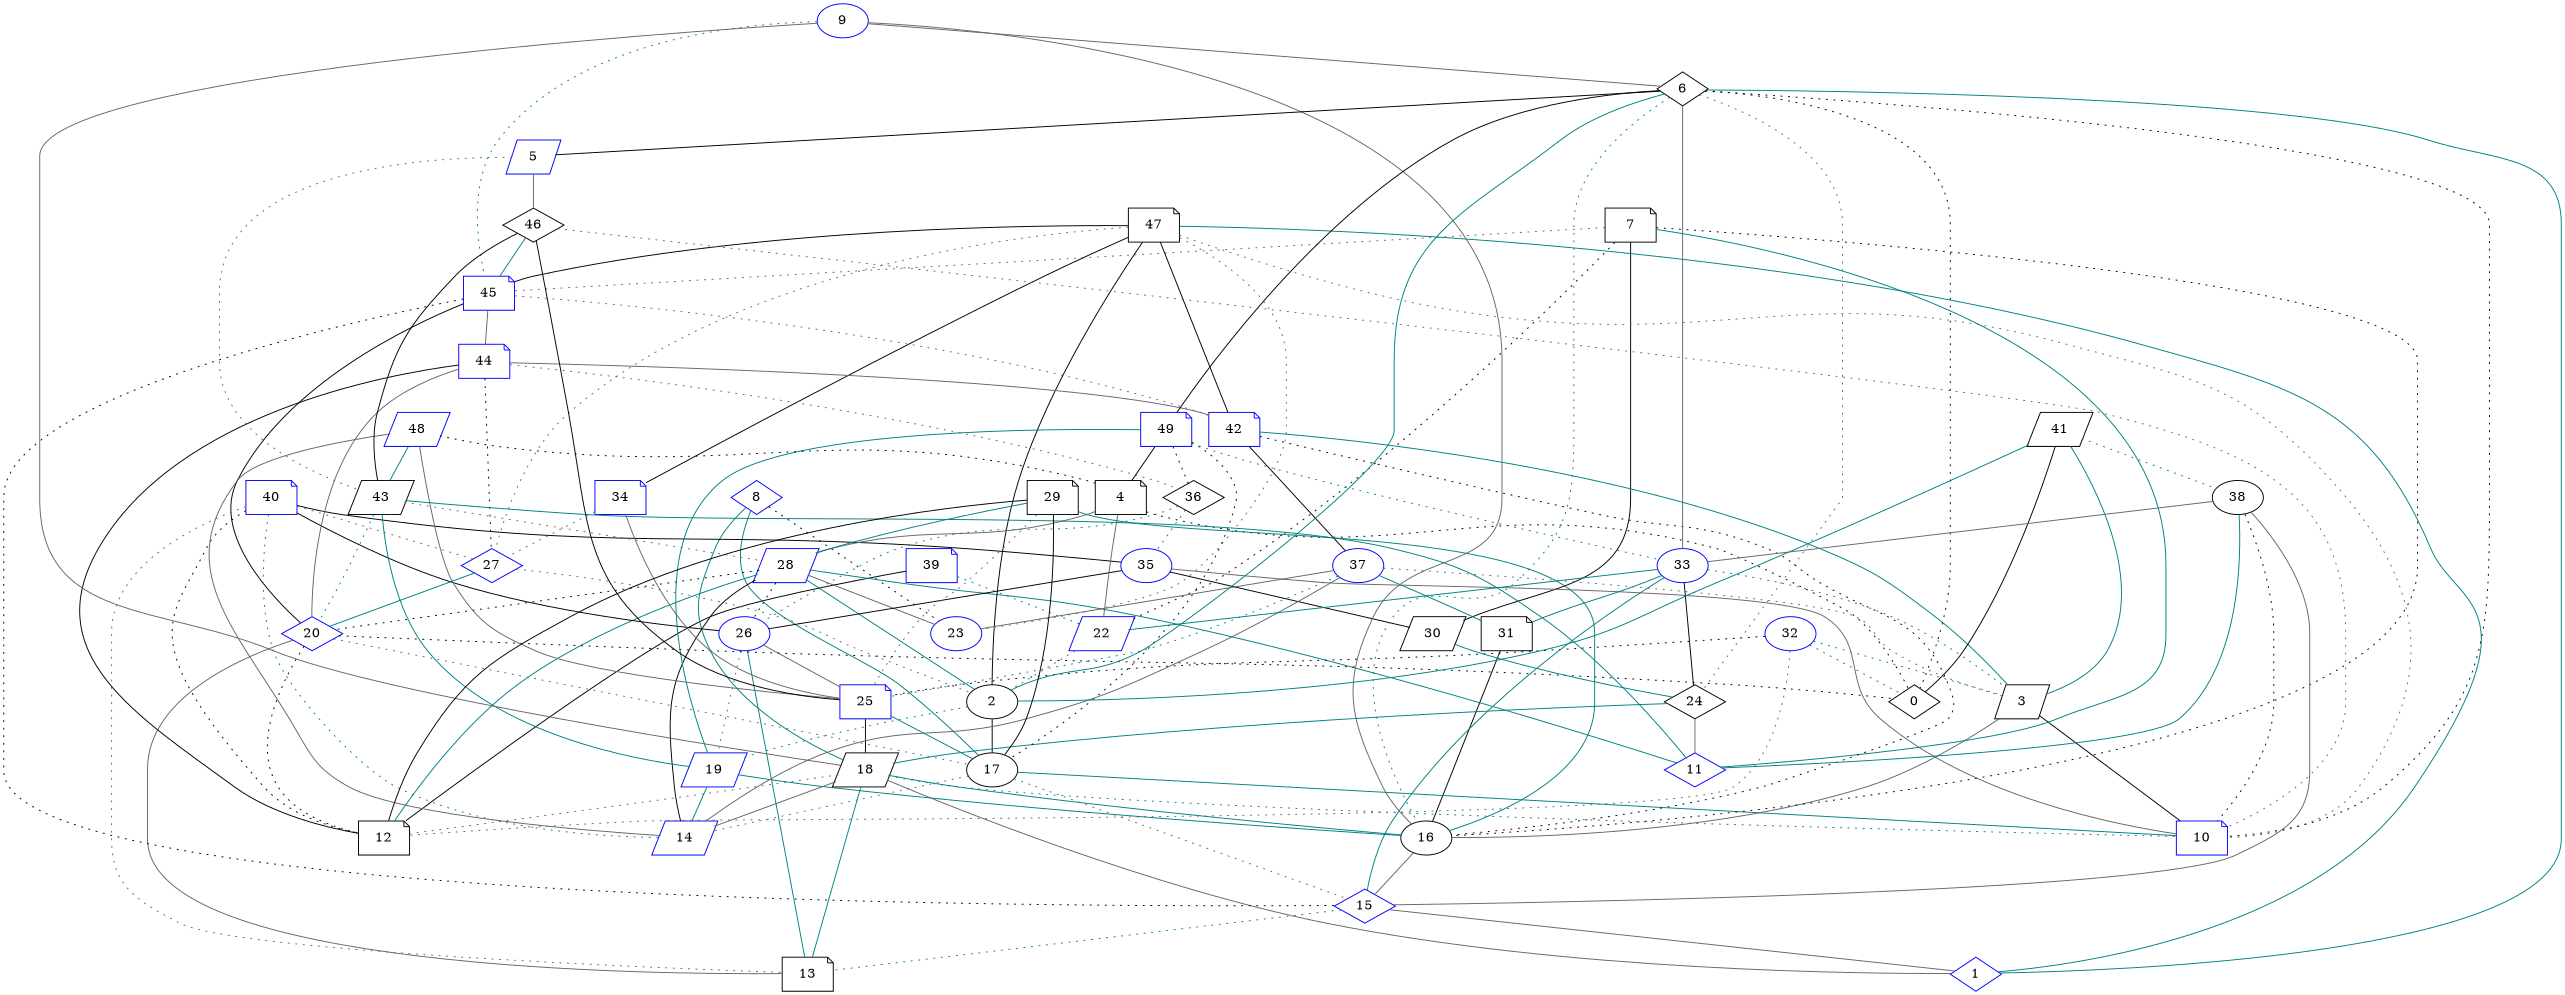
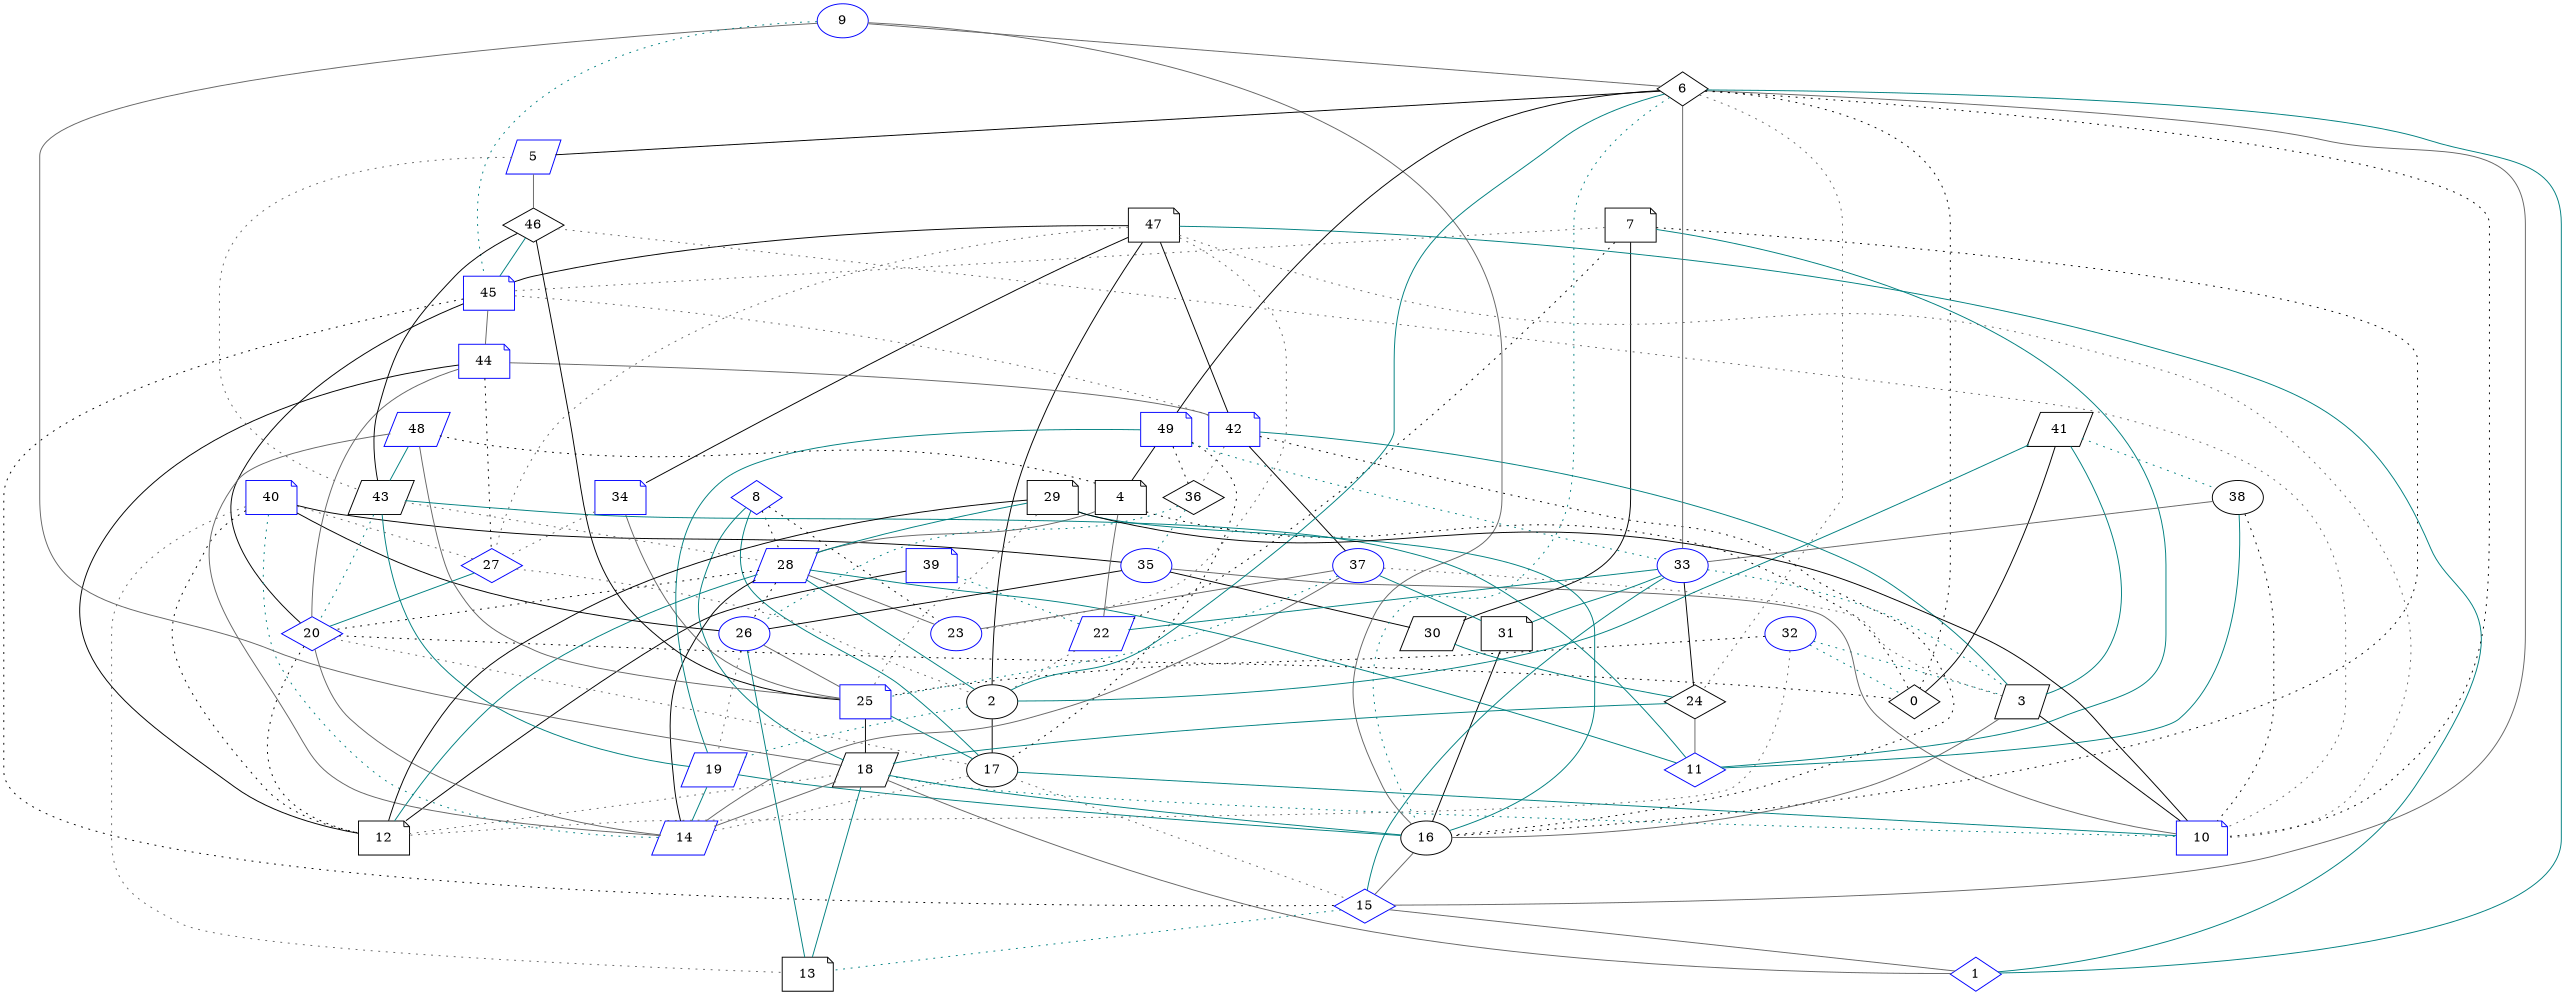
edge "44" -- "36": now "42" -- "36"
edge "8" -- "28": added
edge "29" -- "17": now "29" -- "10"
edge "38" -- "15": now "6" -- "15"
edge "20" -- "13": now "20" -- "14"
